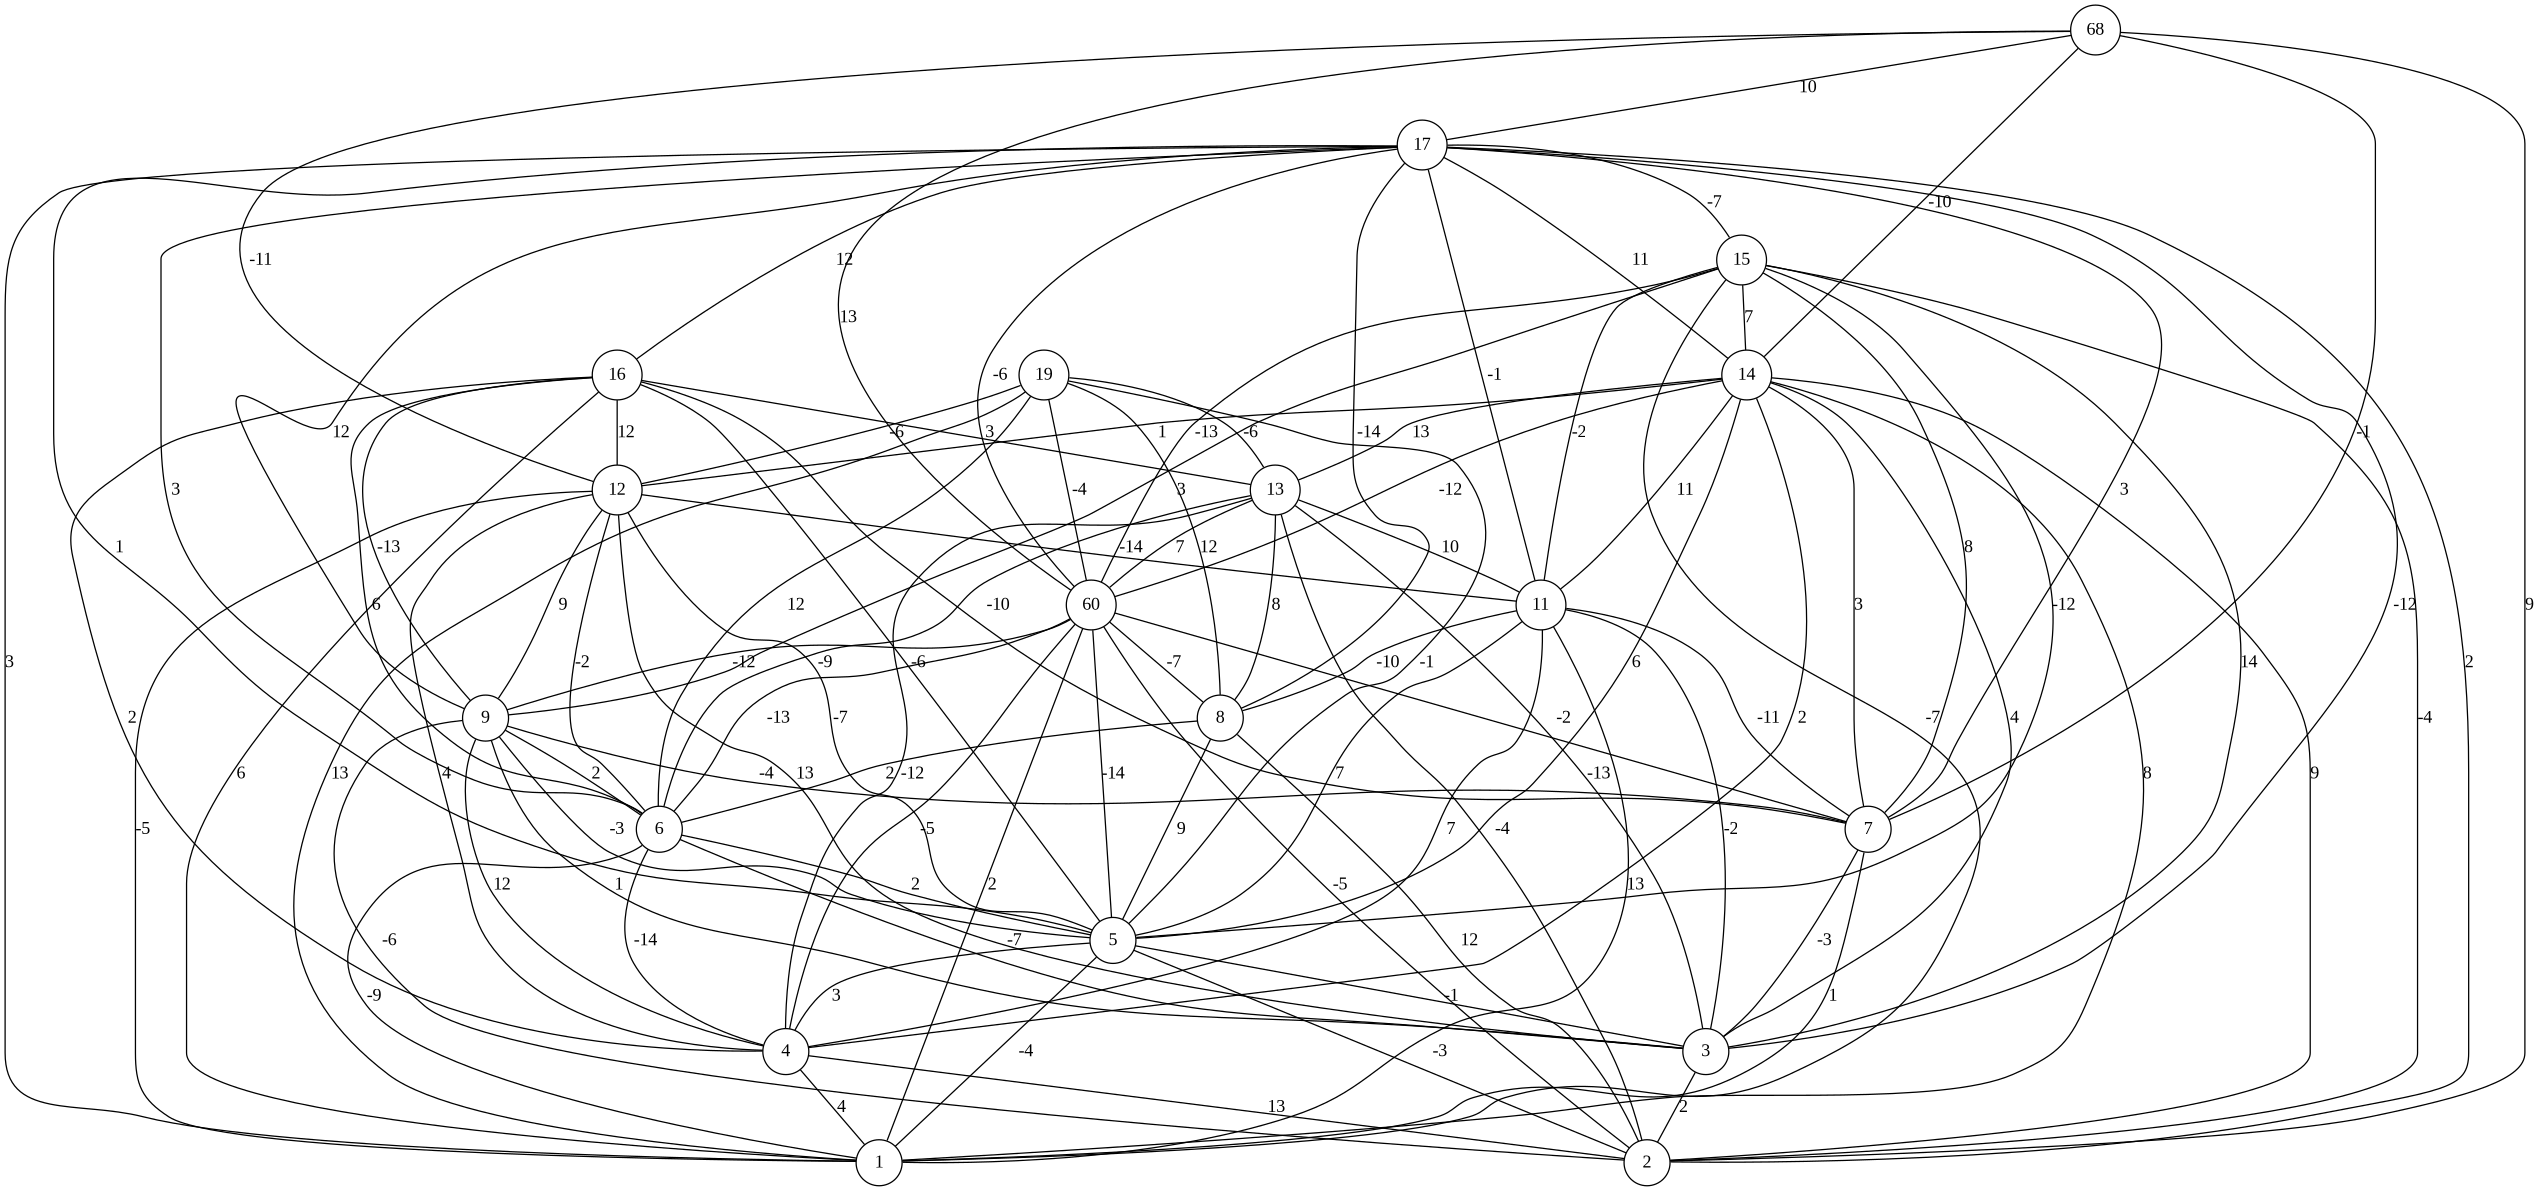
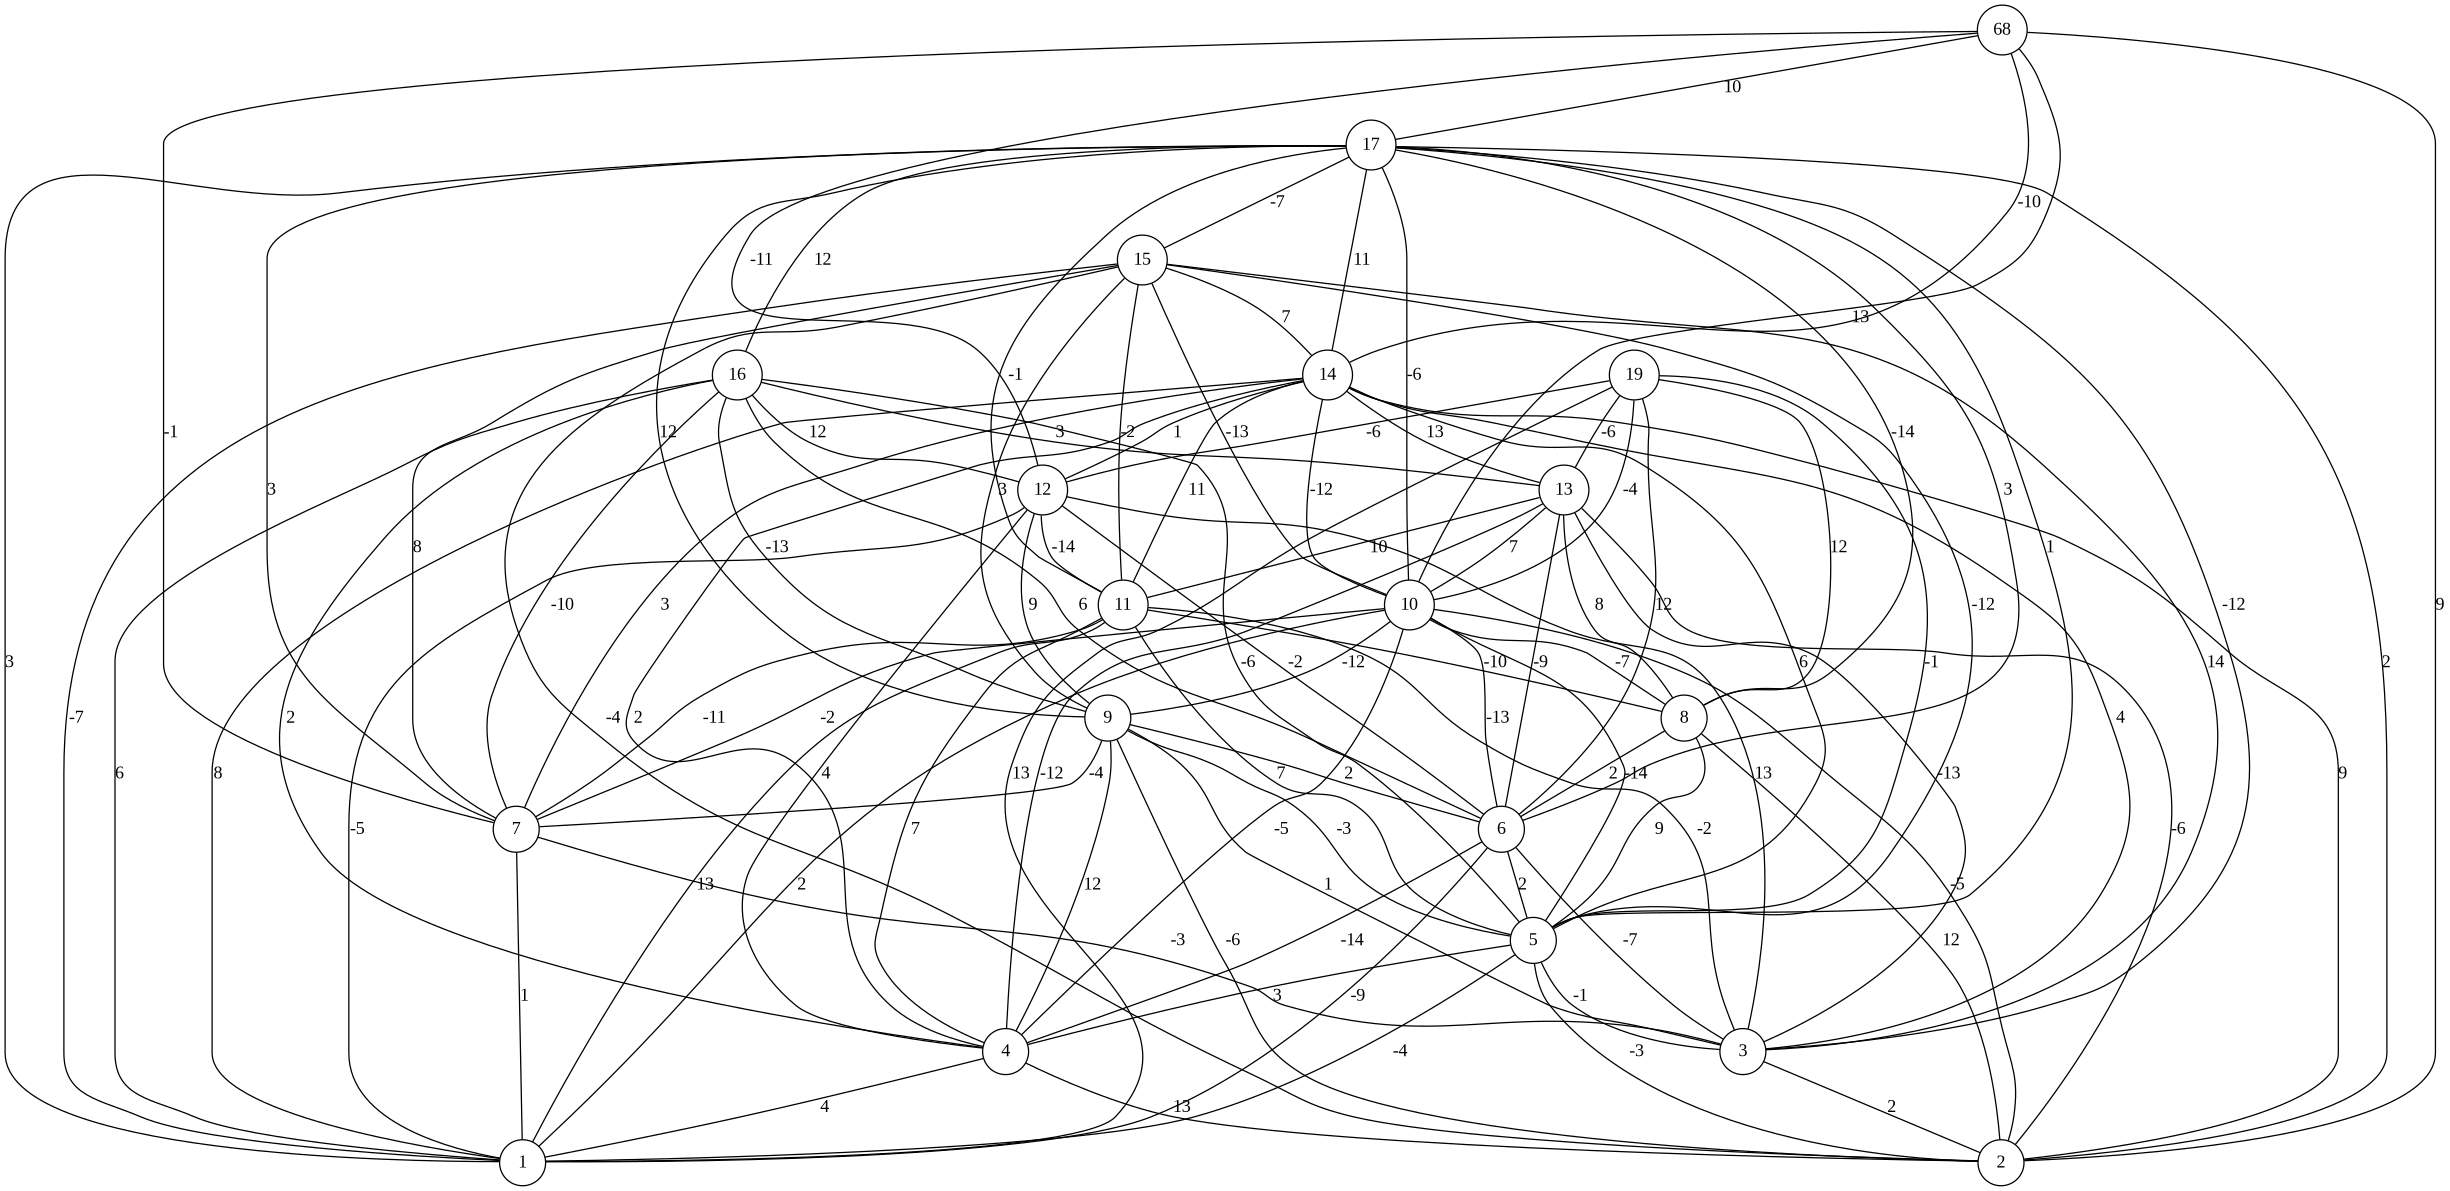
node "60": label "60" -> "10"
edge "12" -- "5": removed, label "-7"
edge "13" -- "2": label "-4" -> "-6"
